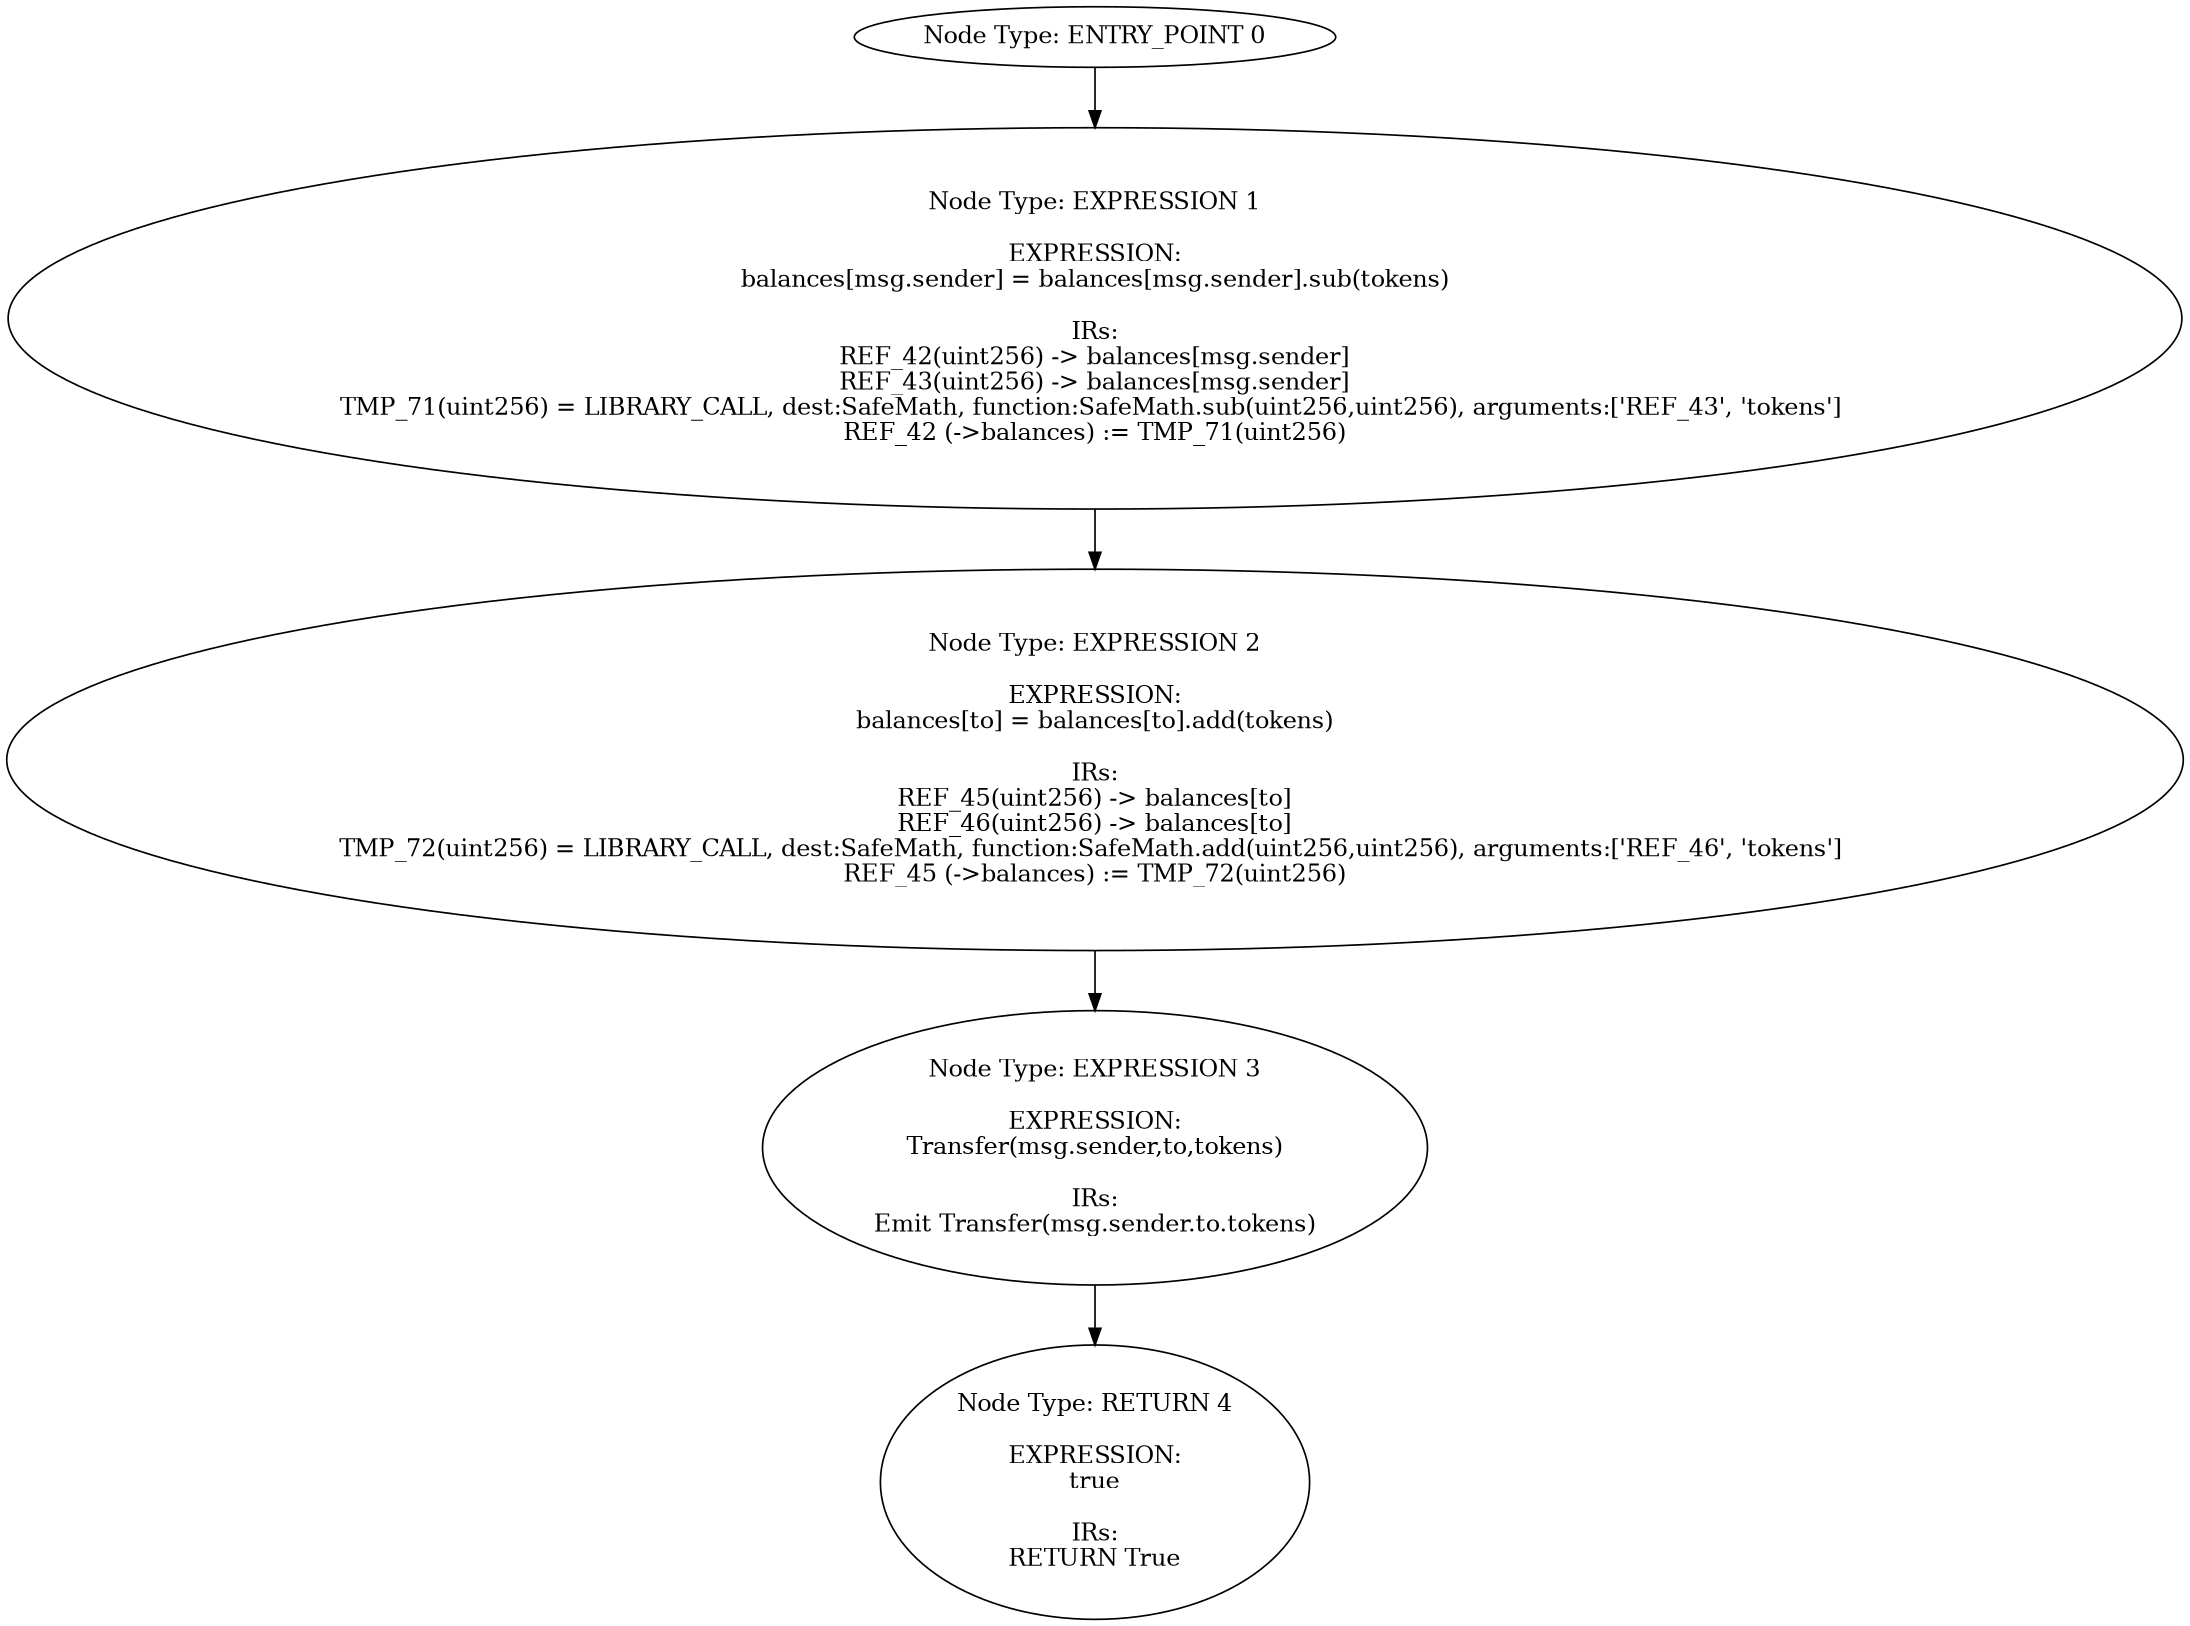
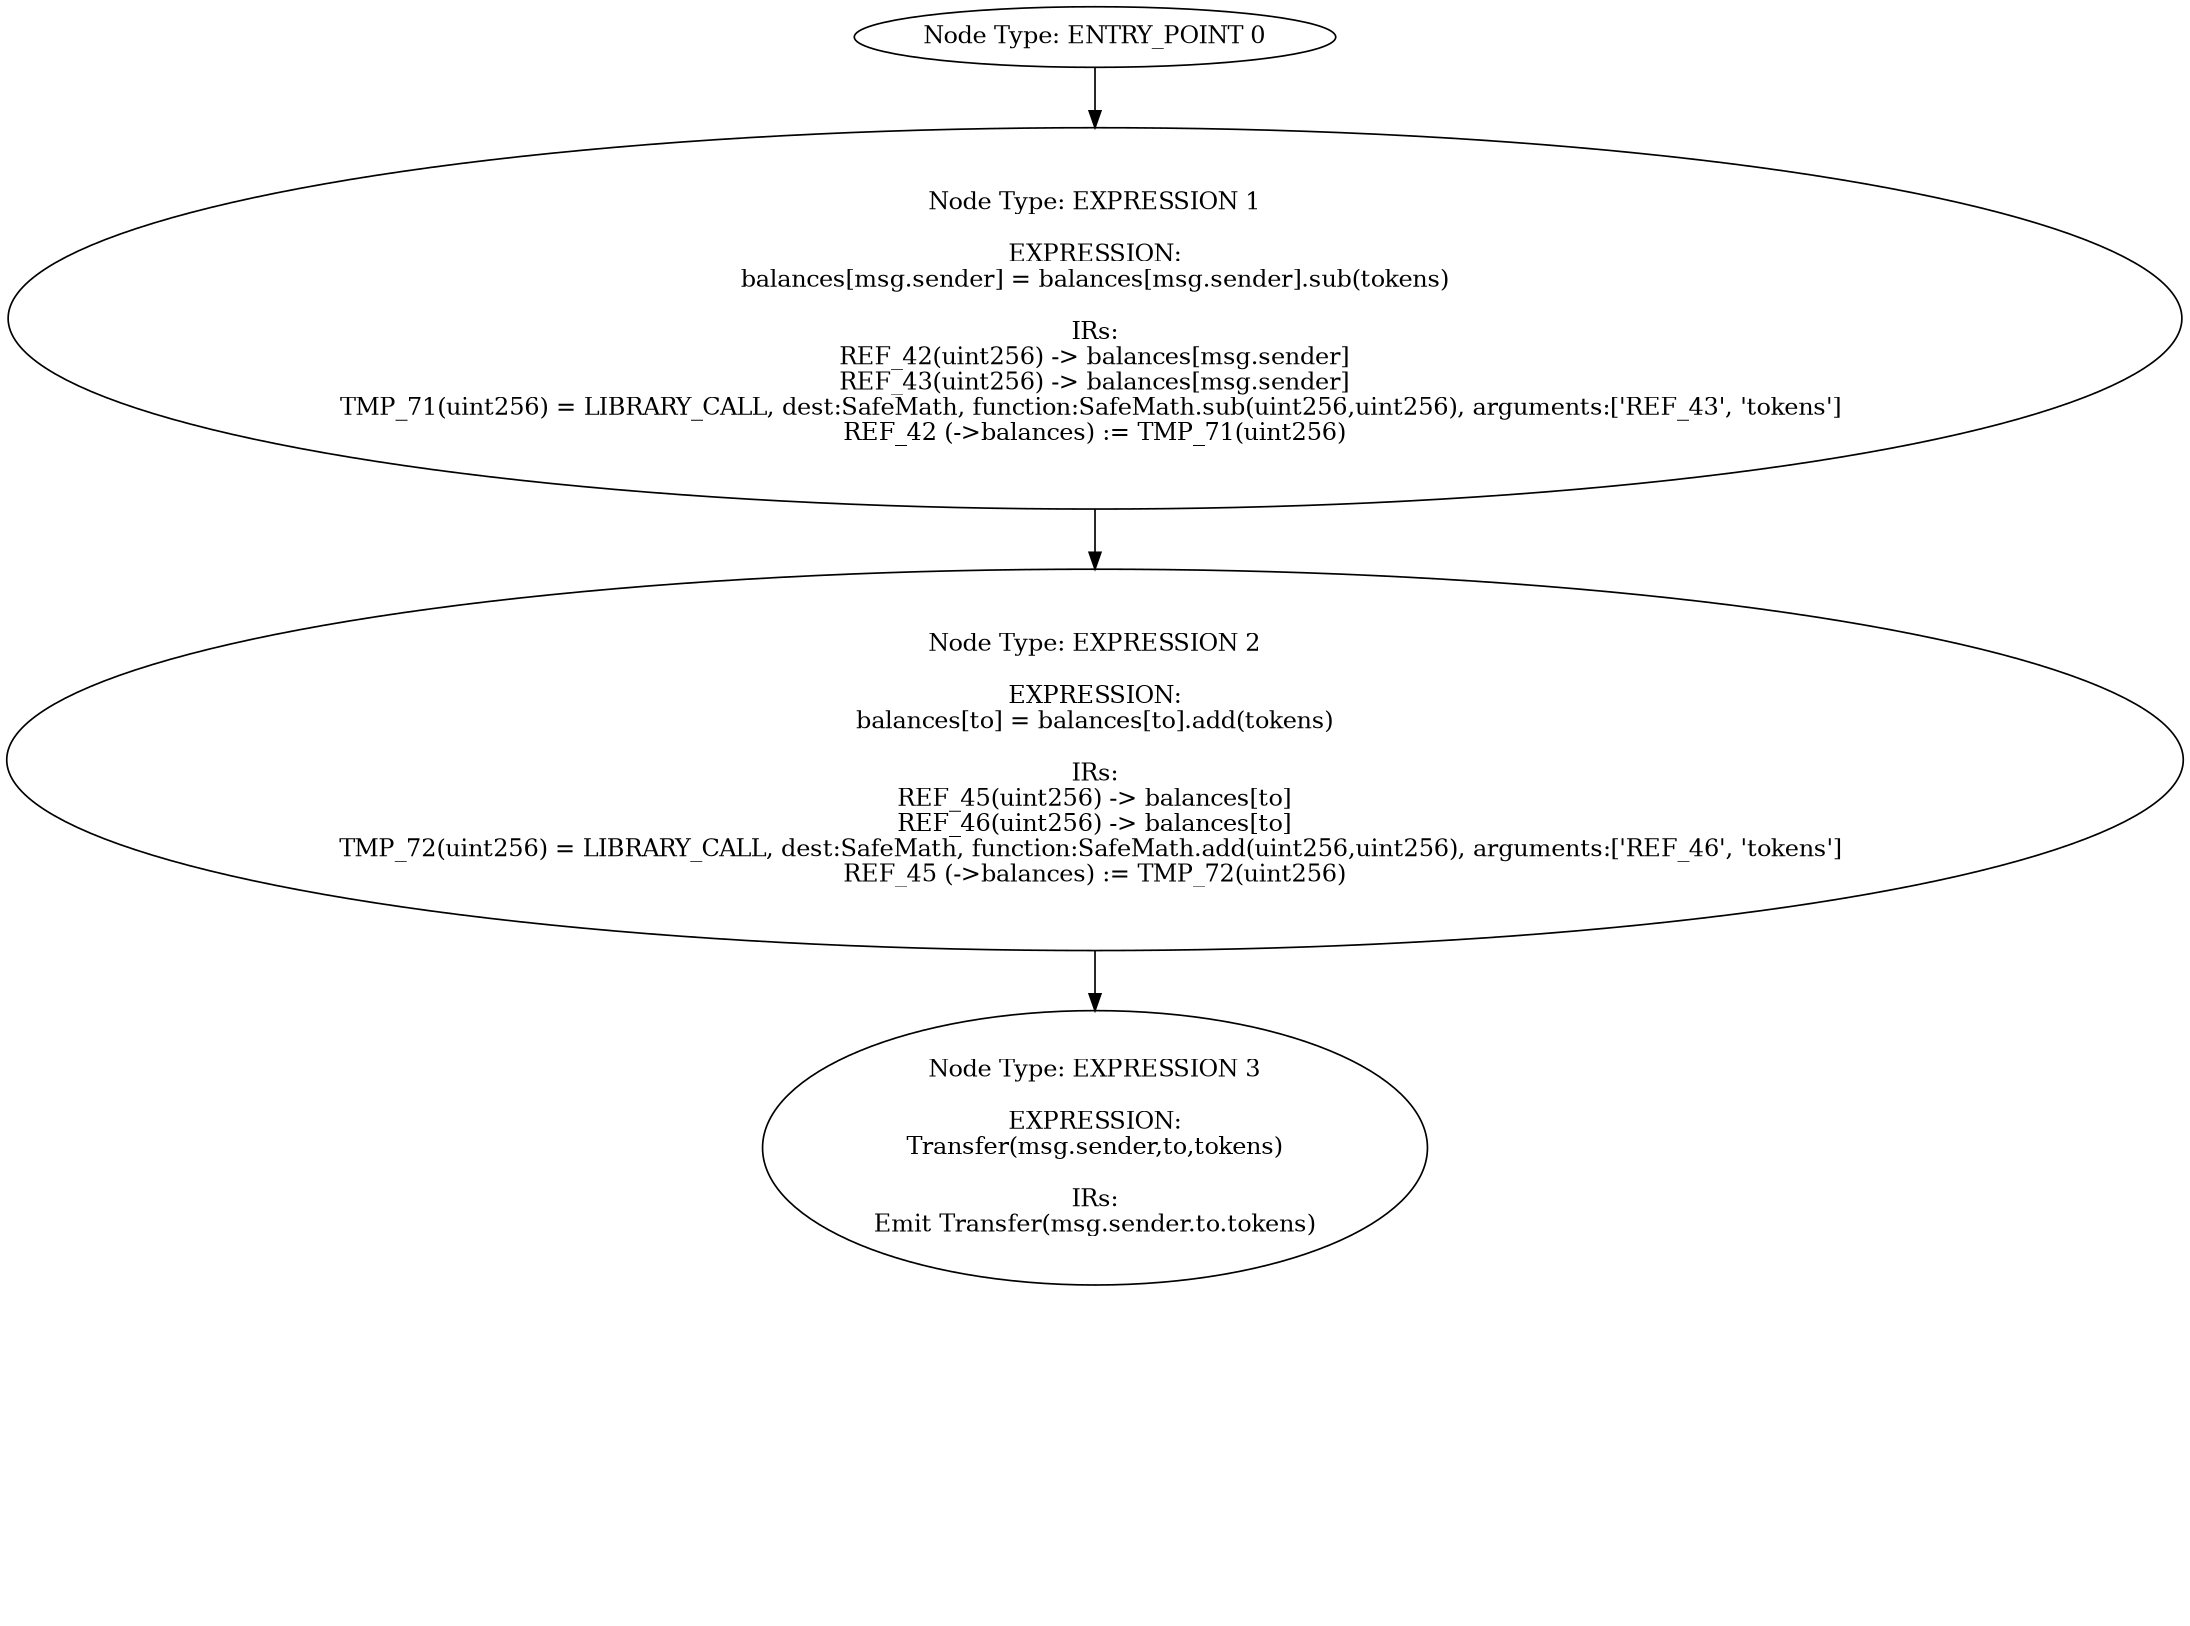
node "Node Type: RETURN 4 EXPRESSION: true IRs: RETURN True": removed
